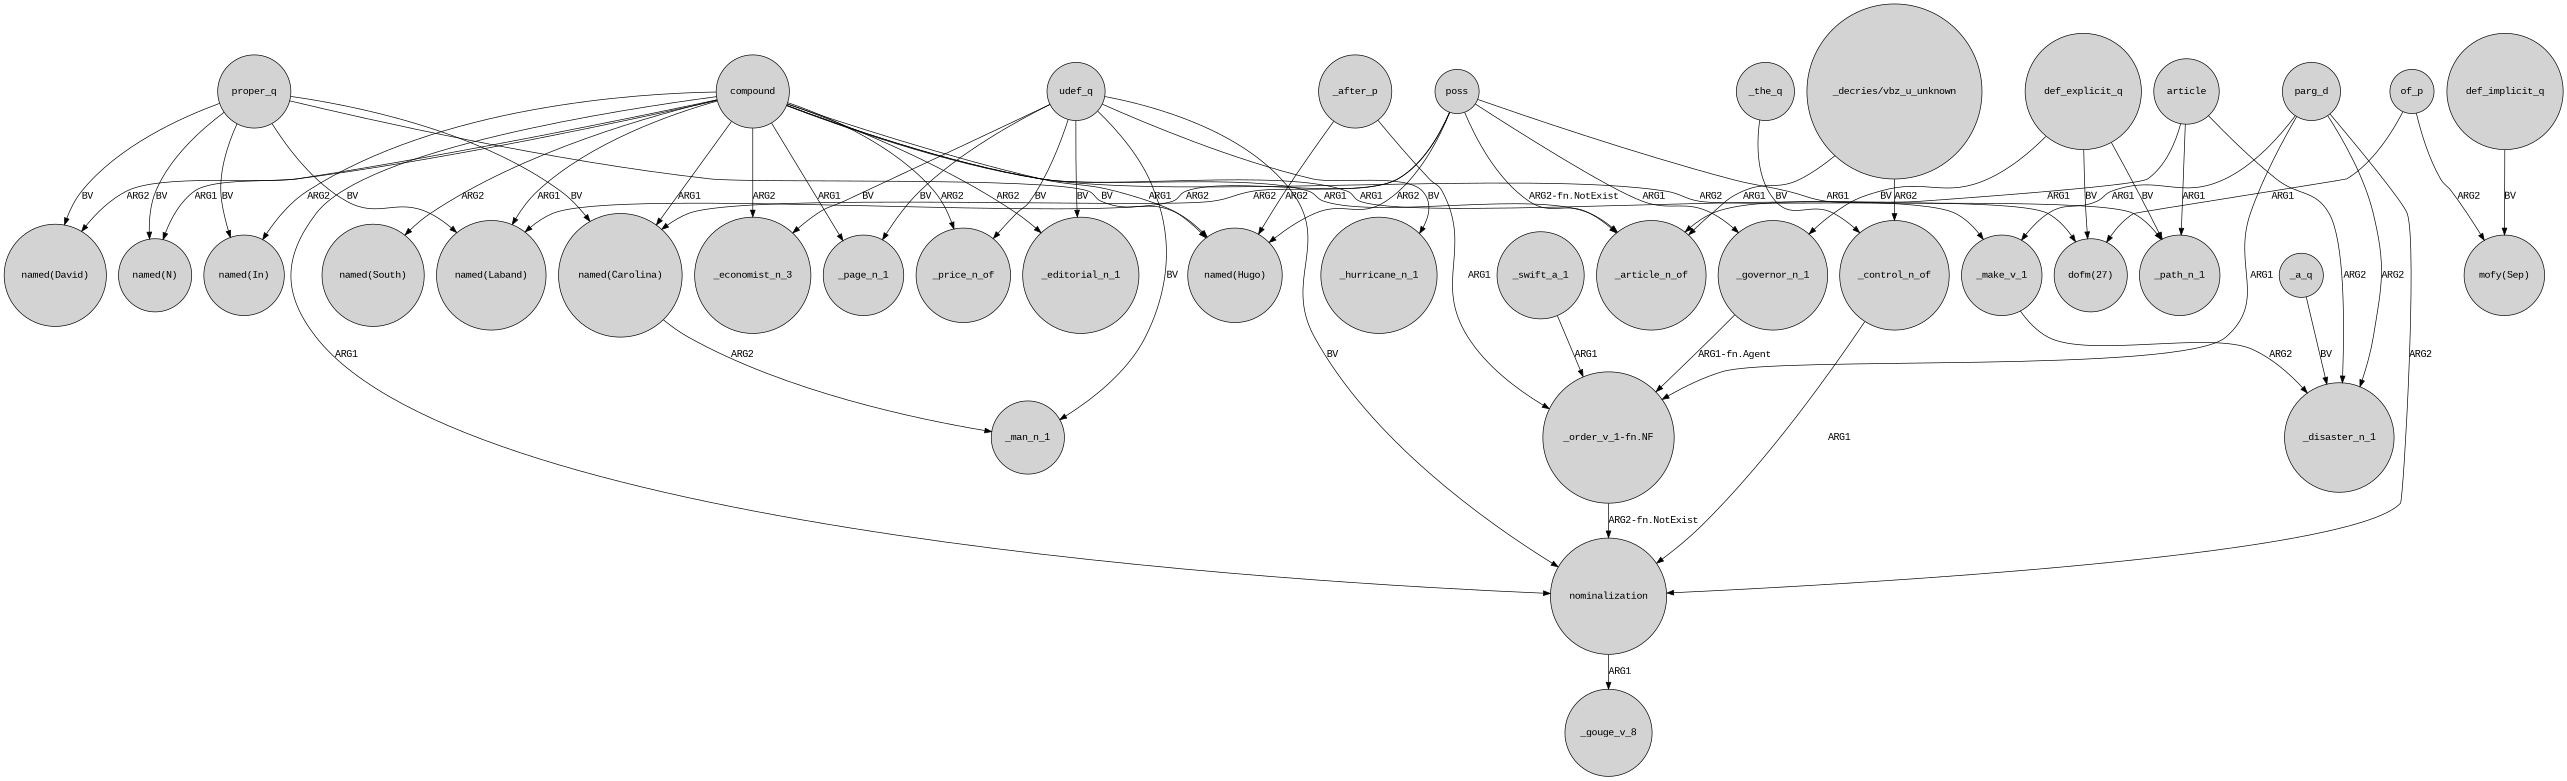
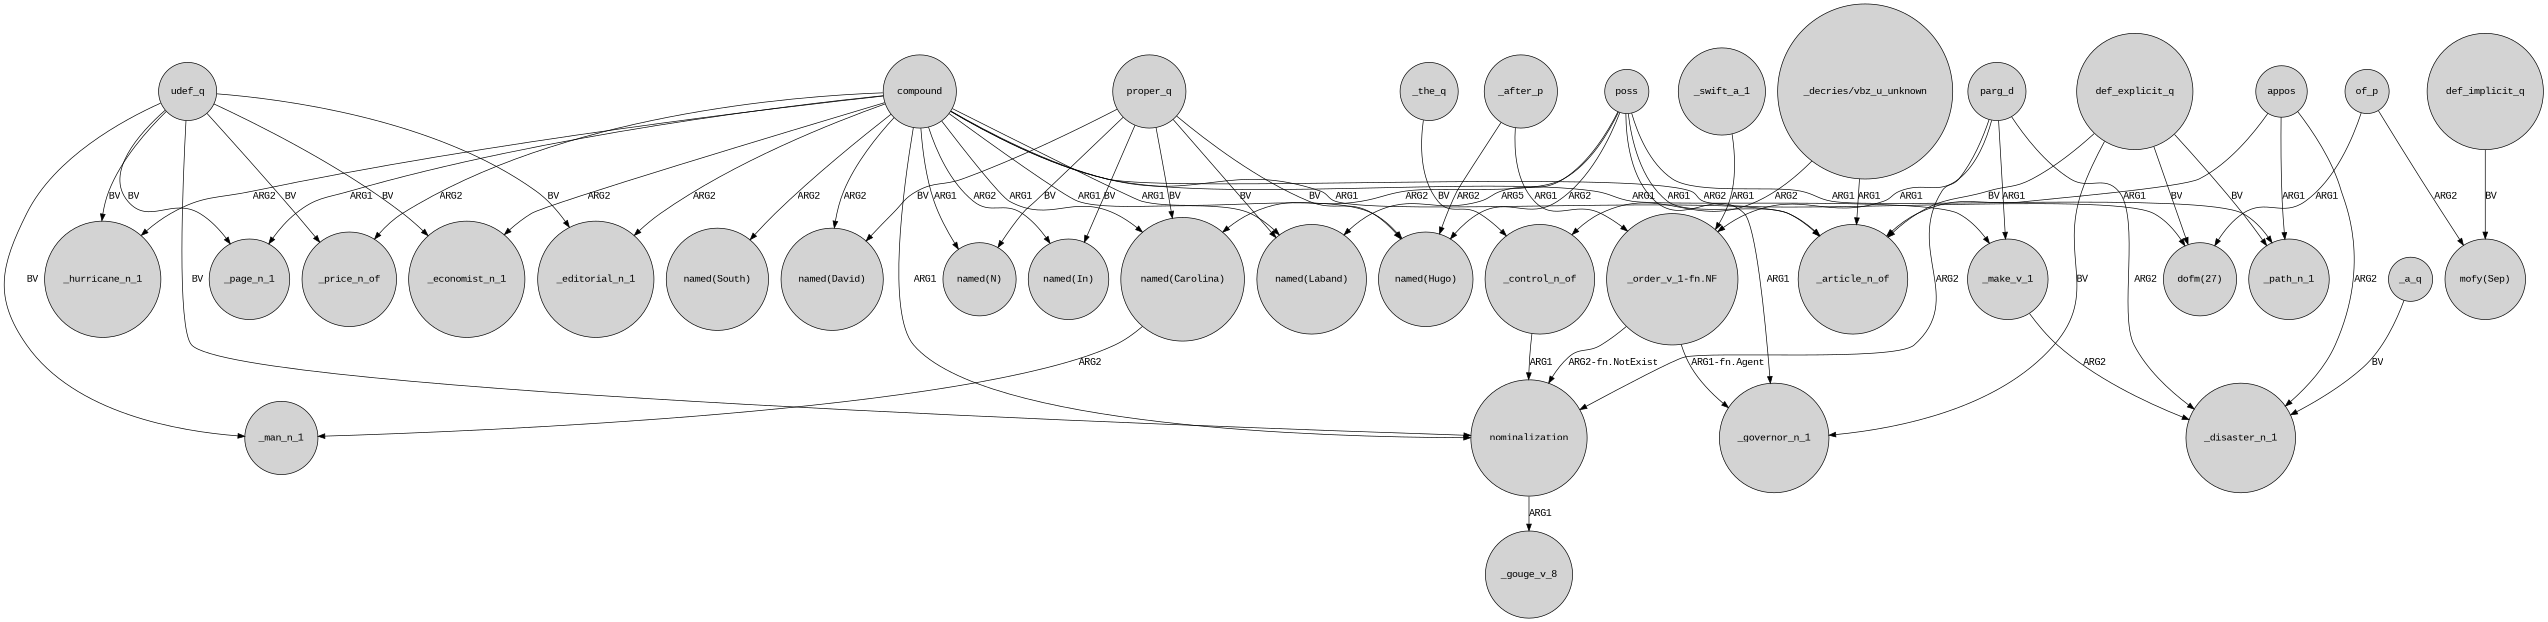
node "article": label "article" -> "appos"
edge "compound" -> "_hurricane_n_1": added, label "ARG2"
edge "def_explicit_q" -> "_article_n_of": added, label "BV"
edge "poss" -> "named(Laband)": label "ARG2" -> "ARG5"
edge "poss" -> "_article_n_of": label "ARG2-fn.NotExist" -> "ARG1"
node "_economist_n_3": label "_economist_n_3" -> "_economist_n_1"
edge "_governor_n_1" -> "_order_v_1-fn.NF": reversed
